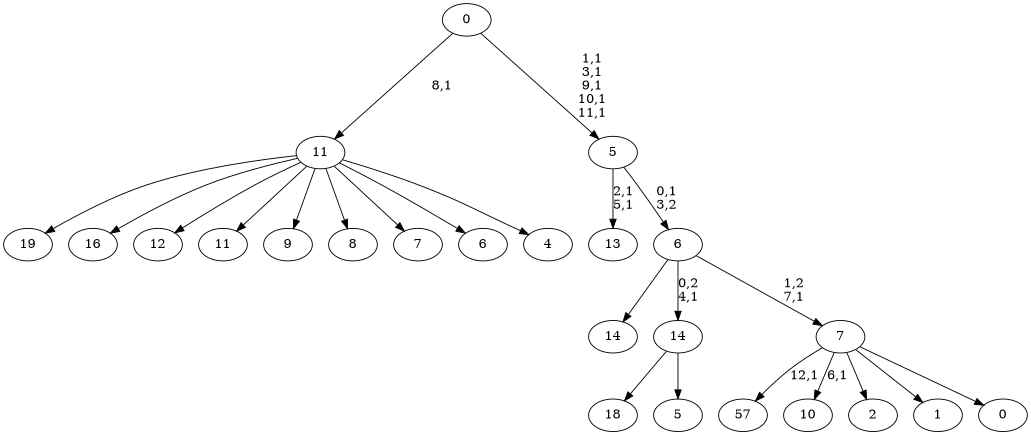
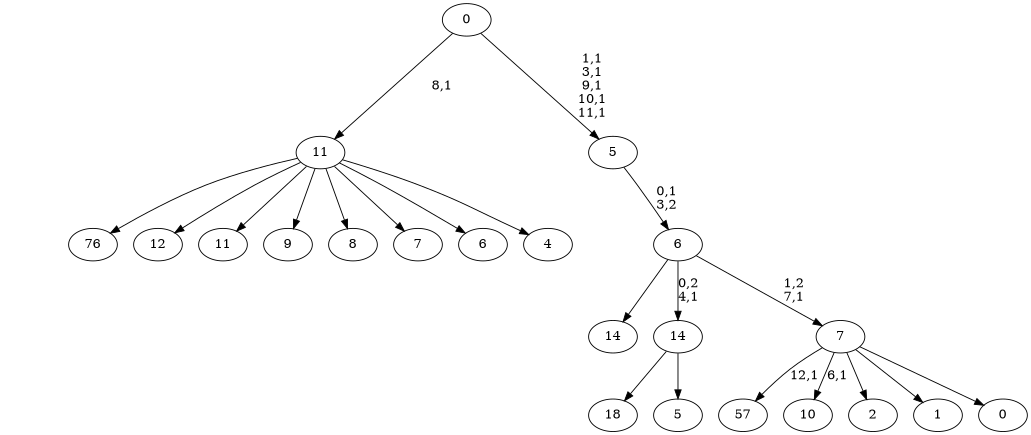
node "19": removed
node "16": label "16" -> "76"
node "13": removed
